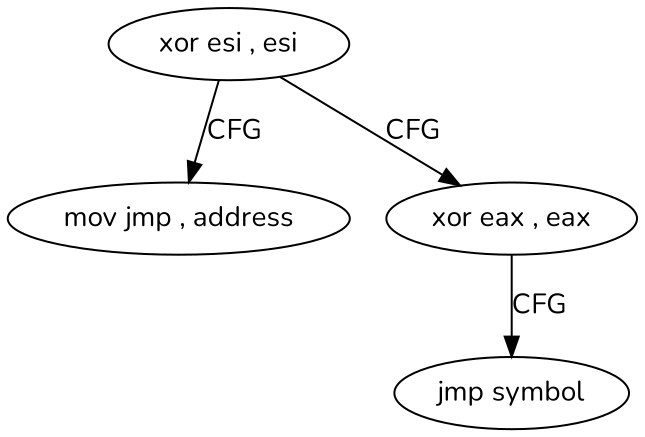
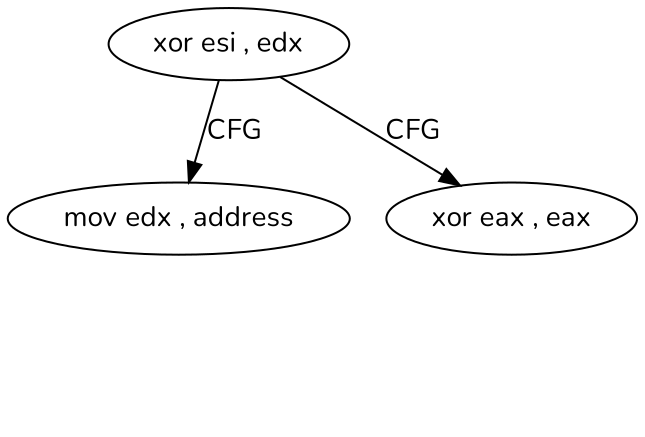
node "xor esi , esi": label "xor esi , esi" -> "xor esi , edx"
node "mov jmp , address": label "mov jmp , address" -> "mov edx , address"
node "jmp symbol": removed
